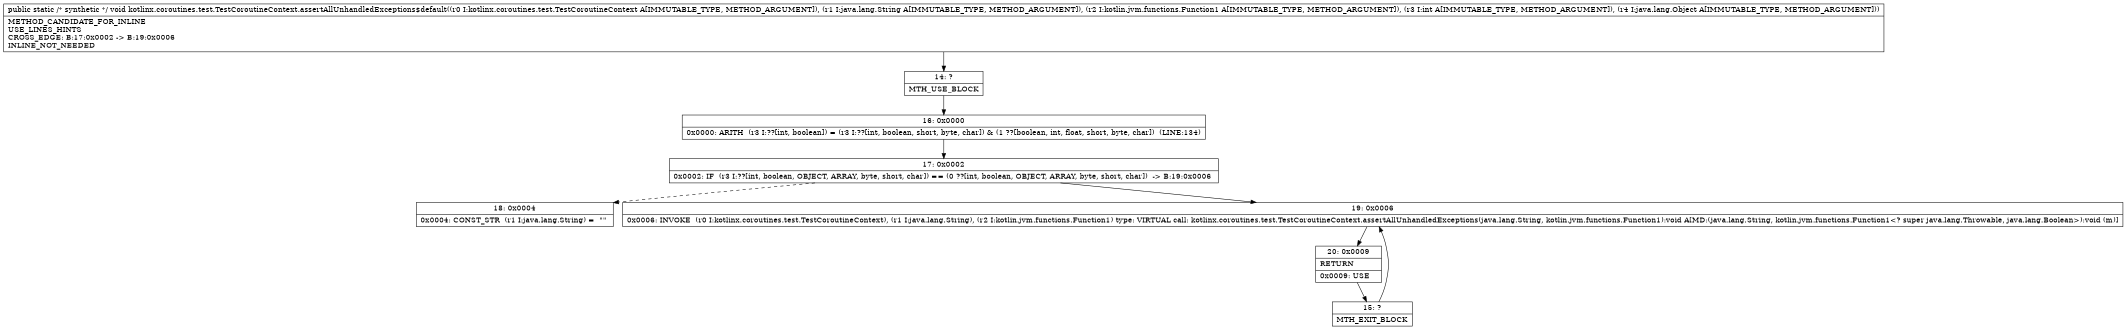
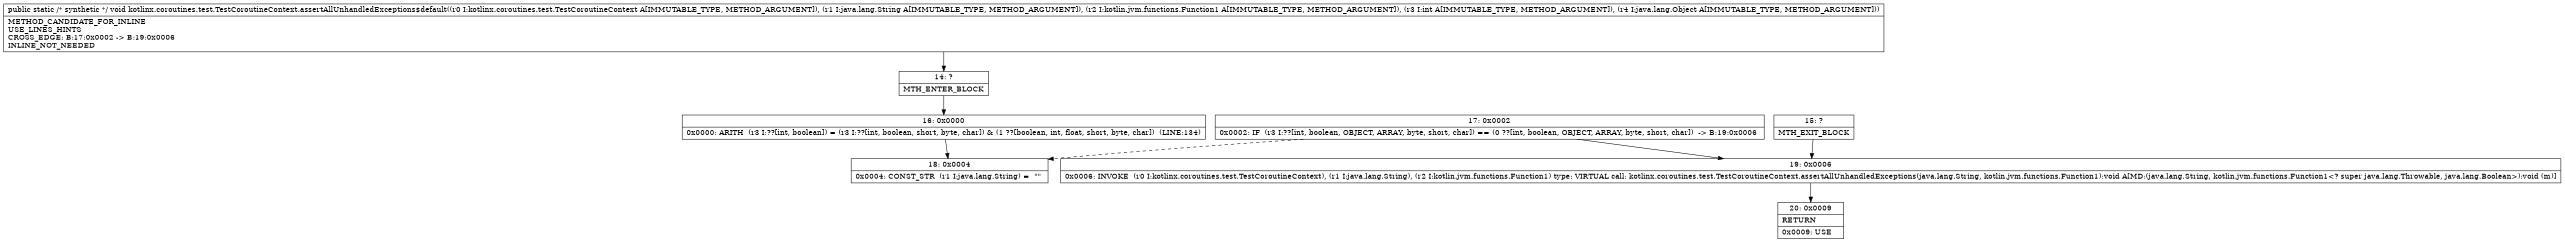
node "14: ?": text "MTH_USE_BLOCK" -> "MTH_ENTER_BLOCK"
edge "16: 0x0000" -> "17: 0x0002": now "16: 0x0000" -> "18: 0x0004"
edge "20: 0x0009" -> "15: ?": removed
